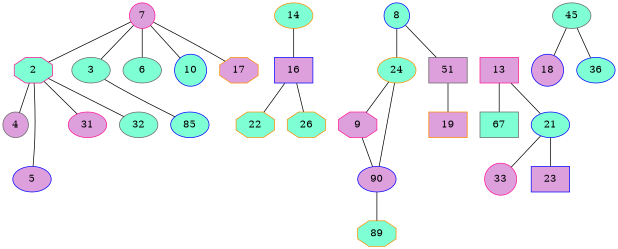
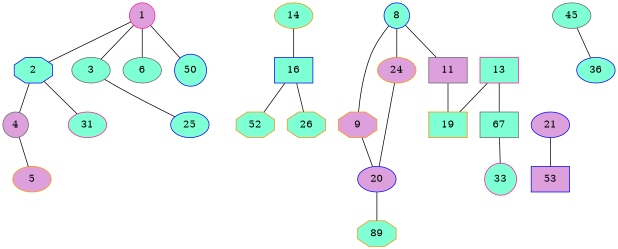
node "7": label "7" -> "1"
node "2": color deeppink -> blue
node "10": label "10" -> "50"
node "17": removed
node "16": fillcolor plum -> aquamarine
node "24": fillcolor aquamarine -> plum
node "51": label "51" -> "11"
node "13": fillcolor plum -> aquamarine
node "18": removed
edge "24" -- "9": now "8" -- "9"
edge "13" -- "21": now "13" -- "19"
edge "2" -- "5": now "4" -- "5"
node "31": fillcolor plum -> aquamarine
node "32": removed
node "85": label "85" -> "25"
node "22": label "22" -> "52"
node "9": color deeppink -> darkorange
node "19": fillcolor plum -> aquamarine
node "21": fillcolor aquamarine -> plum
edge "21" -- "33": now "67" -- "33"
node "5": color blue -> darkorange
node "90": label "90" -> "20"
node "33": fillcolor plum -> aquamarine
node "23": label "23" -> "53"
